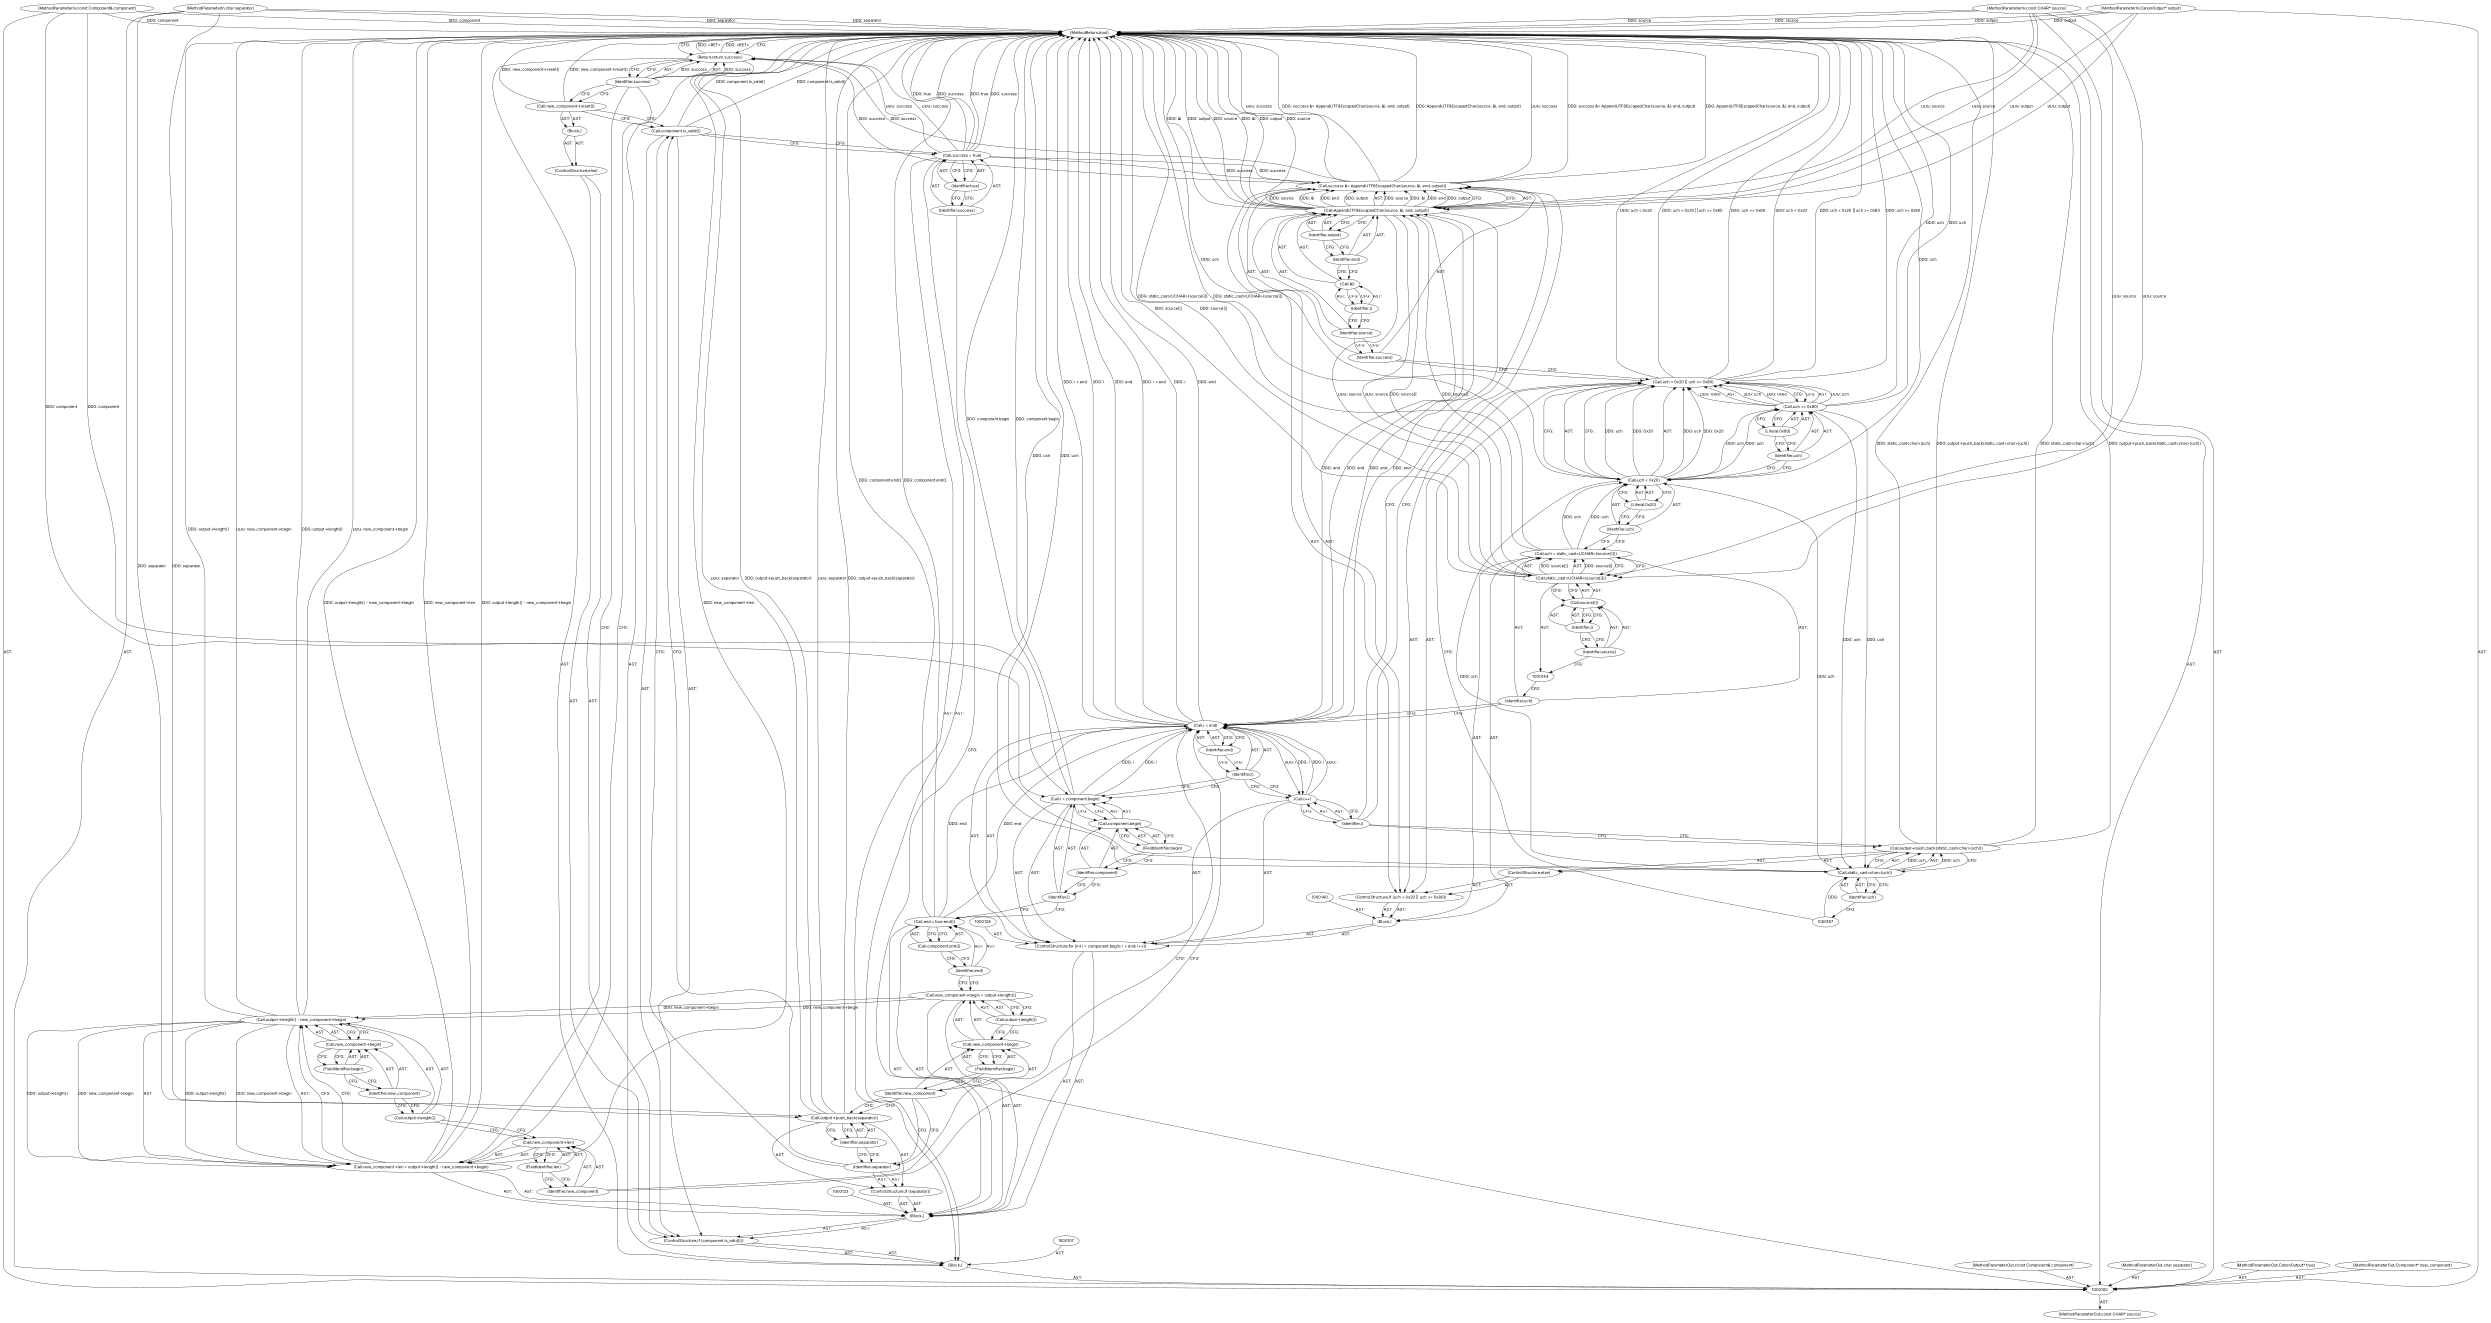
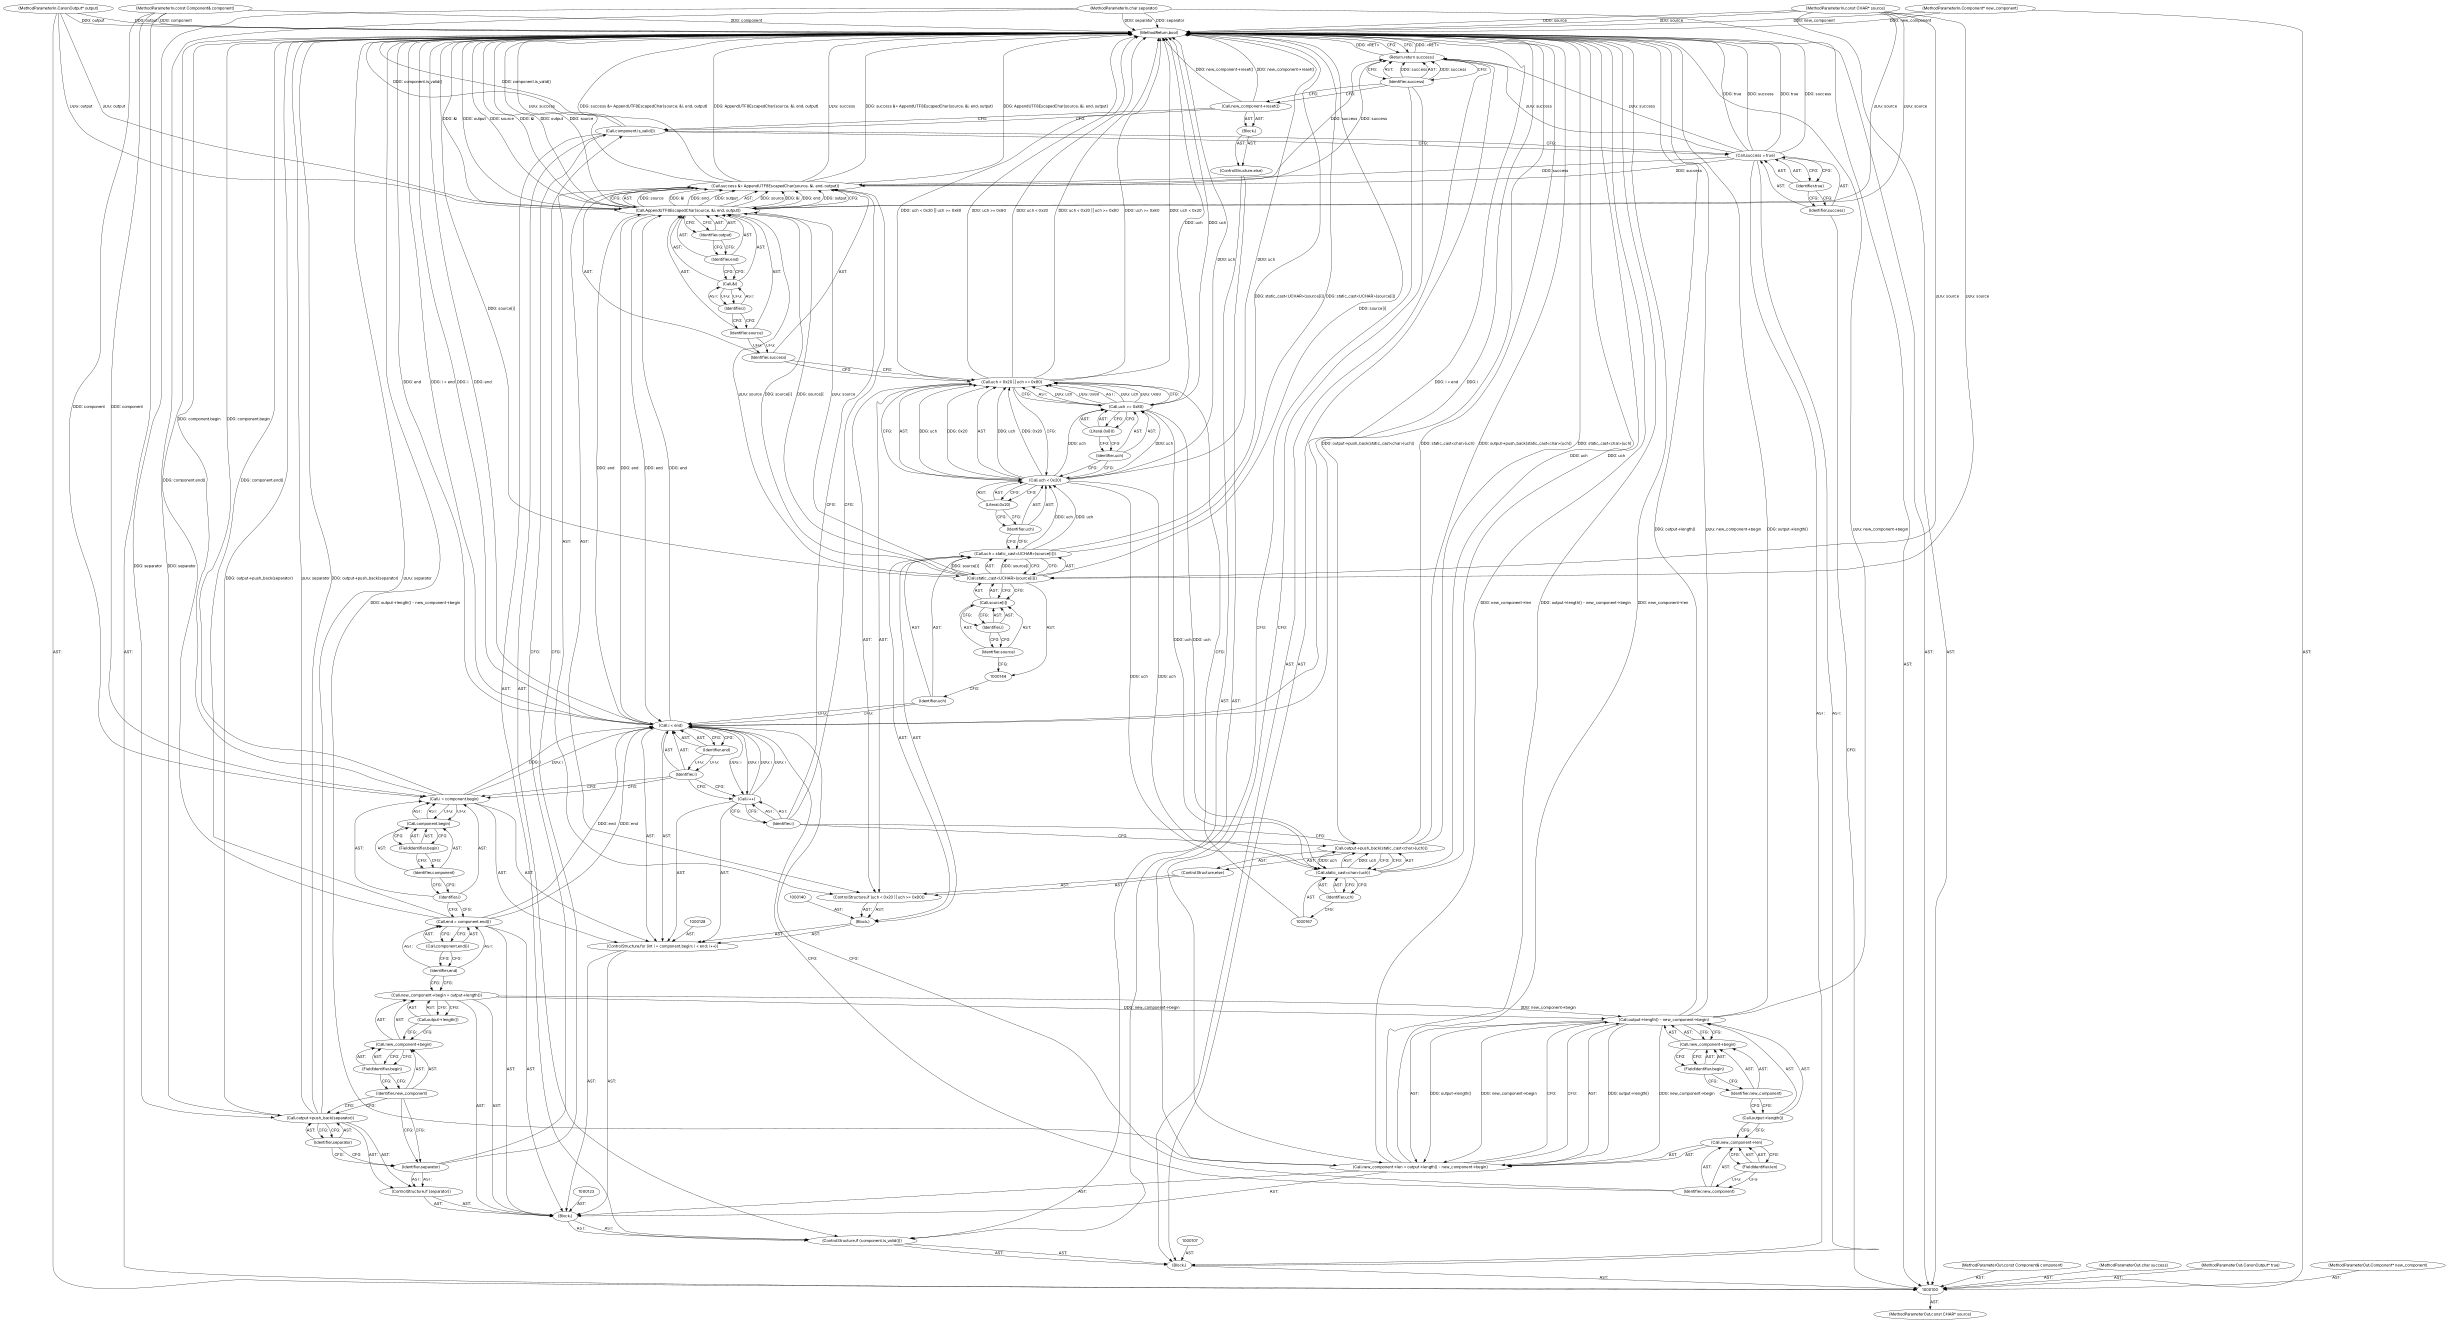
node "(MethodParameterIn,Component* new_component)": added
edge "1000167" -> "(Call,static_cast<char>(uch))": label "DDG: " -> "AST: "
node "(Call,end = true.end())": label "(Call,end = true.end())" -> "(Call,end = component.end())"
node "(MethodParameterOut,char separator)": label "(MethodParameterOut,char separator)" -> "(MethodParameterOut,char success)"
